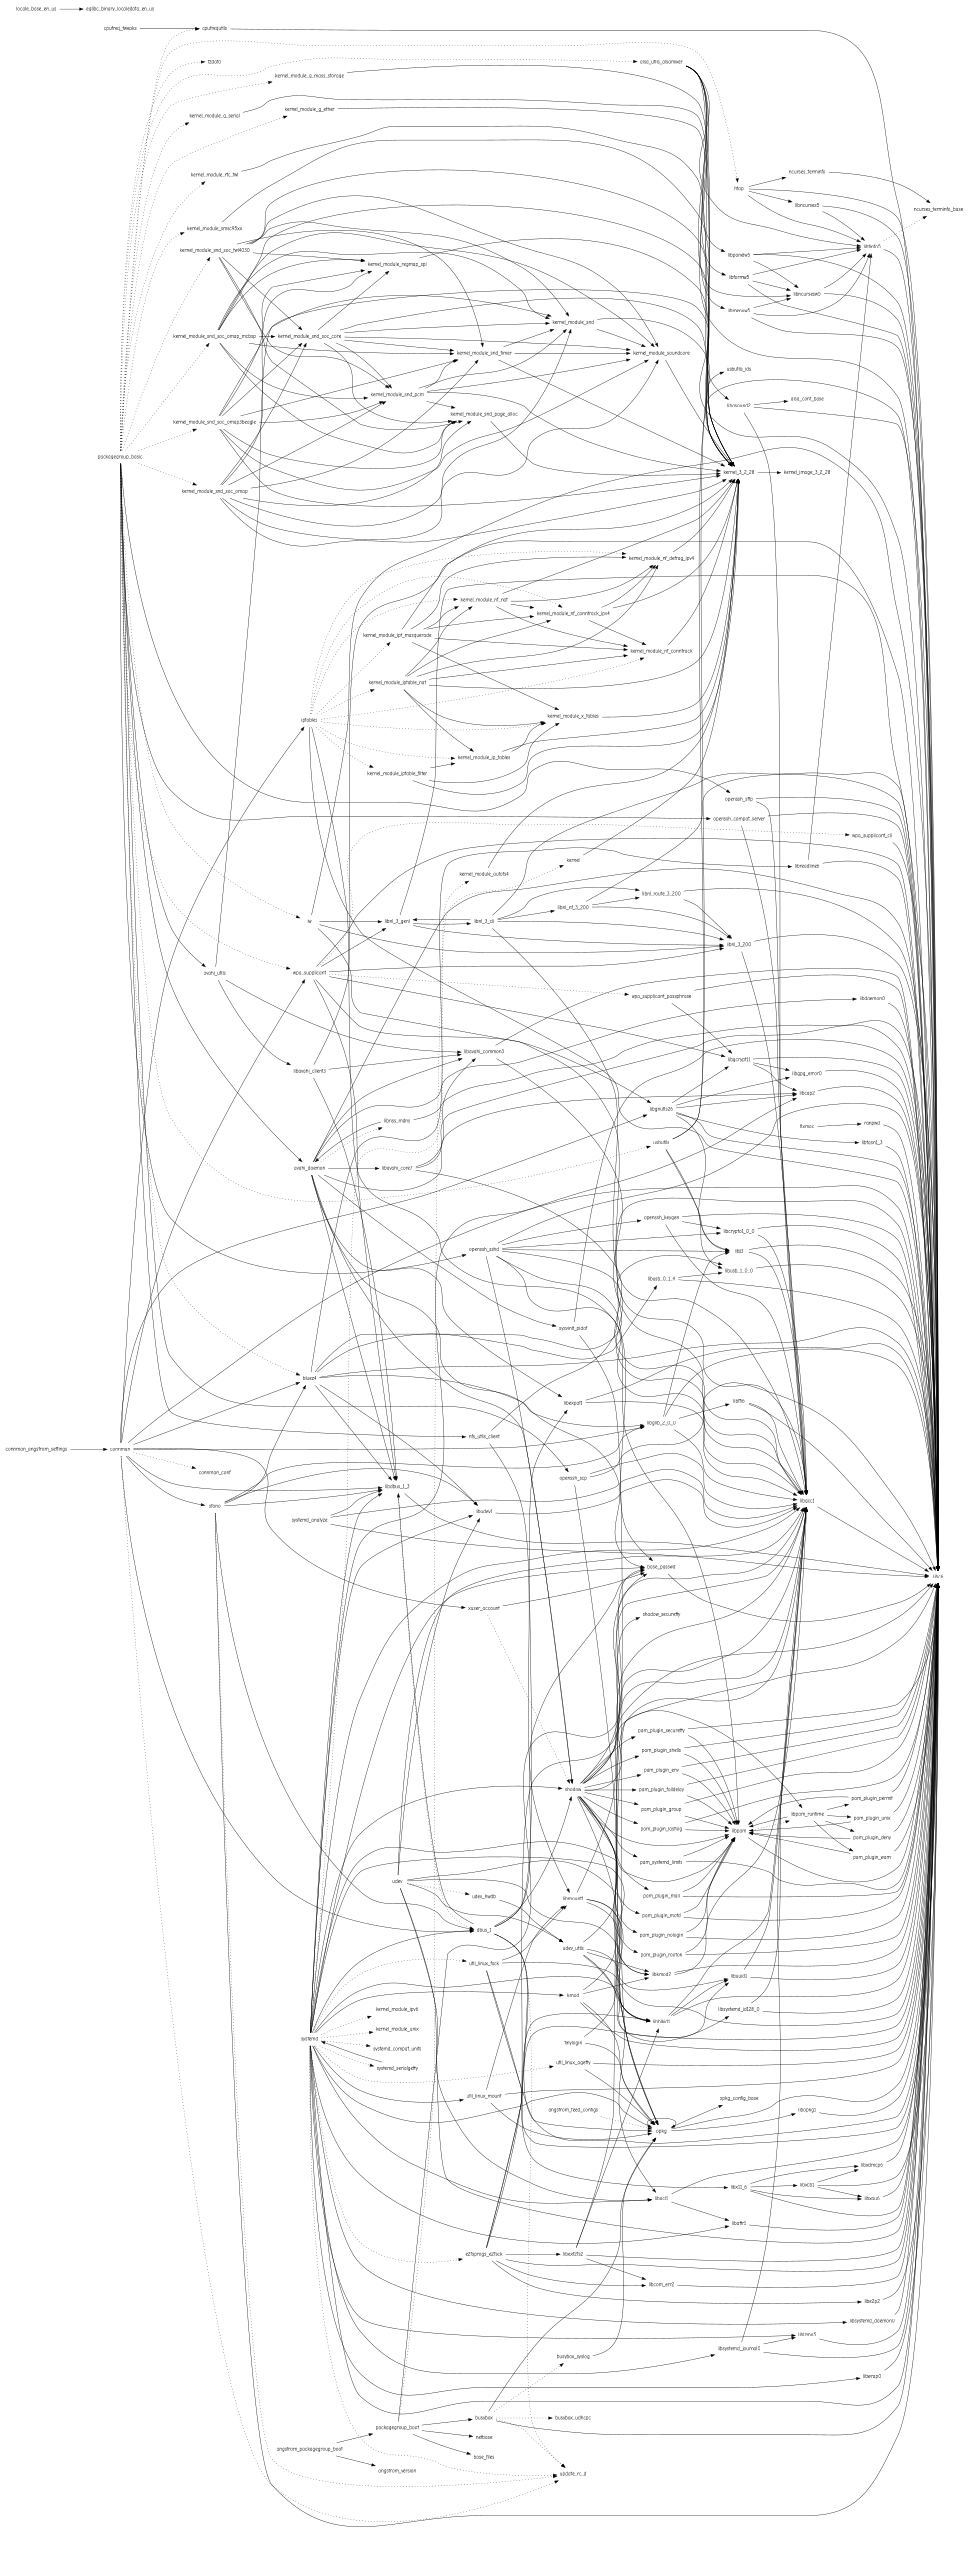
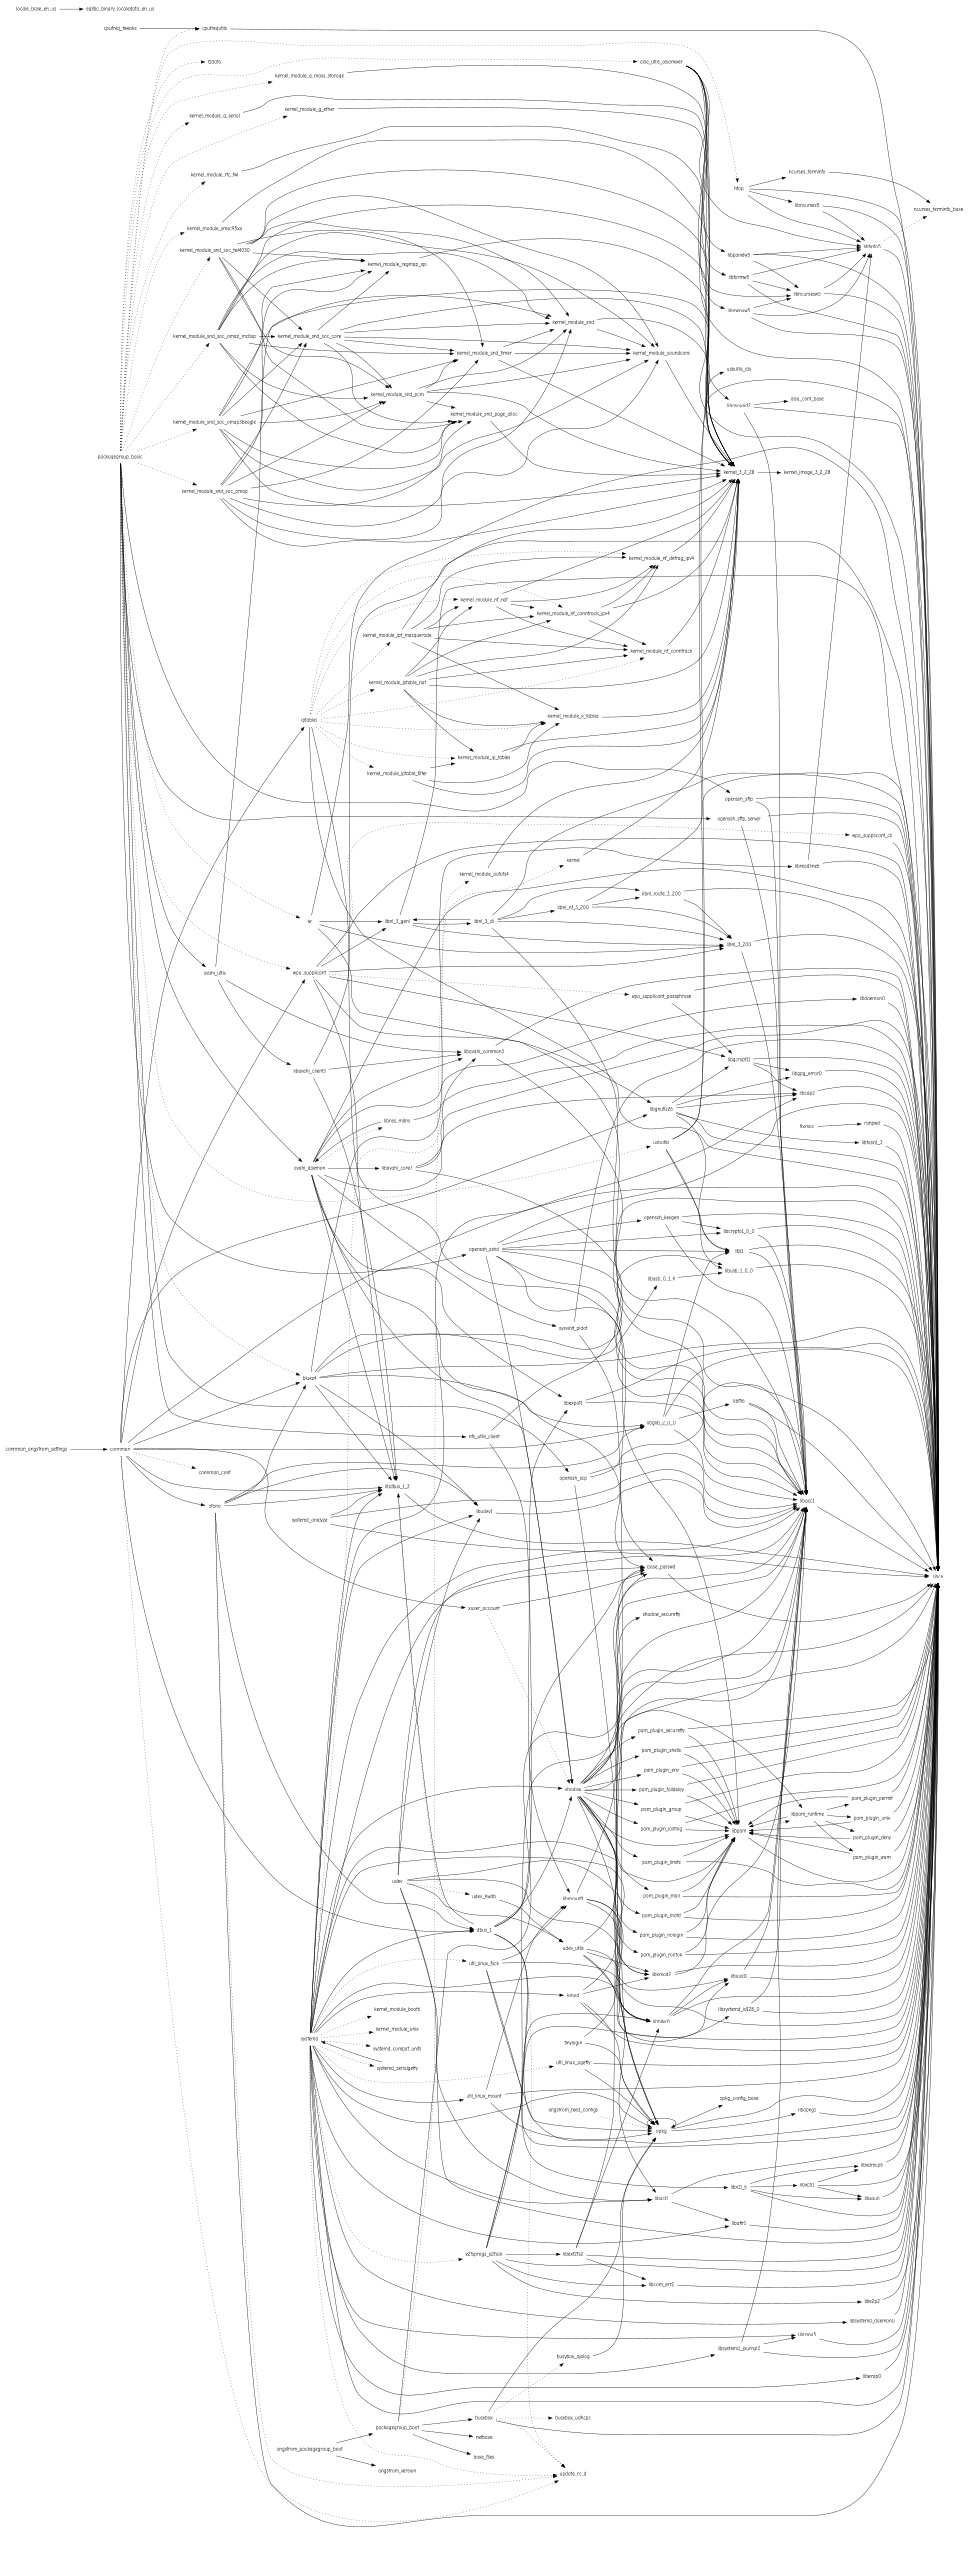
node "openssh_compat_server": label "openssh_compat_server" -> "openssh_sftp_server"
edge "libusb_0_1_4" -> "libc6": removed
node "pam_systemd_limits": label "pam_systemd_limits" -> "pam_plugin_limits"
node "kernel_module_ipv6": label "kernel_module_ipv6" -> "kernel_module_boot6"
